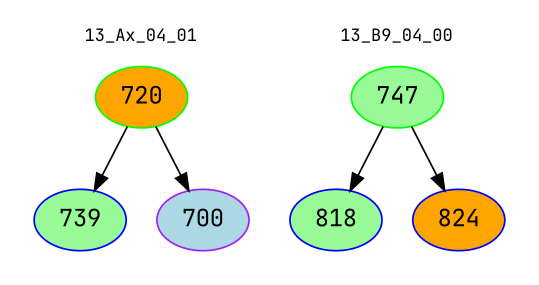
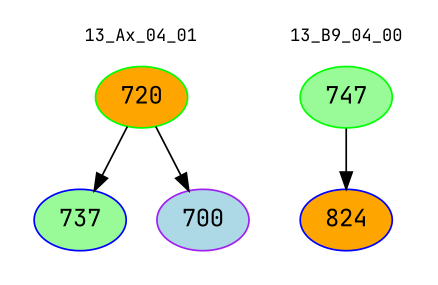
node "739": label "739" -> "737"
node "818": removed
